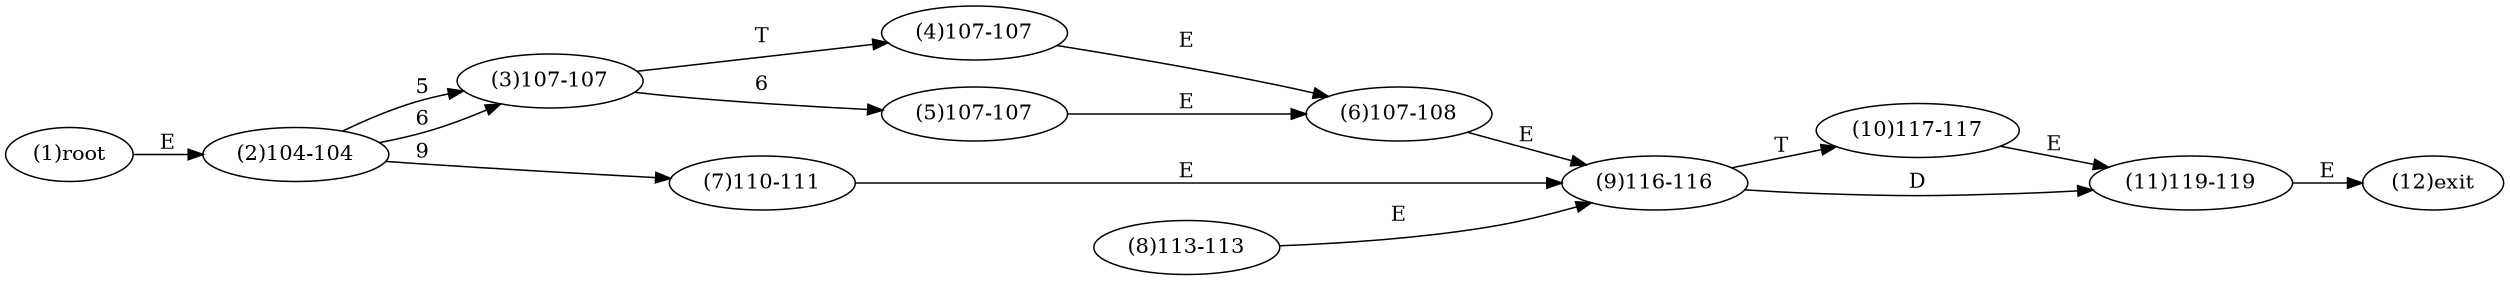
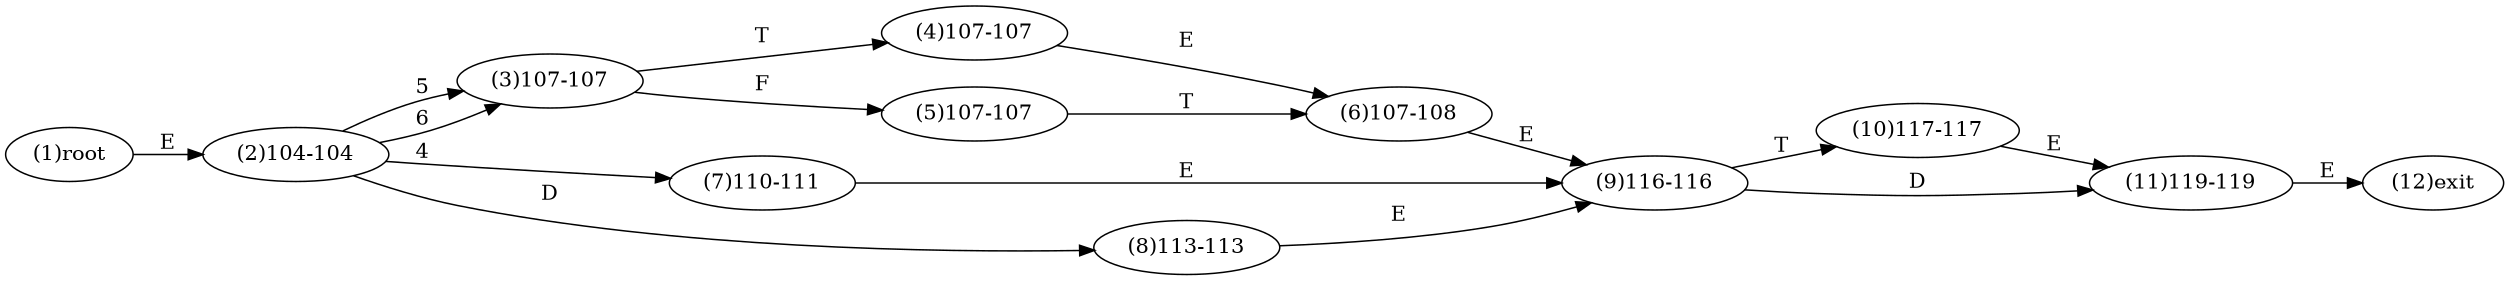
edge "(3)107-107" -> "(5)107-107": label "6" -> "F"
edge "(5)107-107" -> "(6)107-108": label "E" -> "T"
edge "(2)104-104" -> "(7)110-111": label "9" -> "4"
edge "(2)104-104" -> "(8)113-113": added, label "D"
